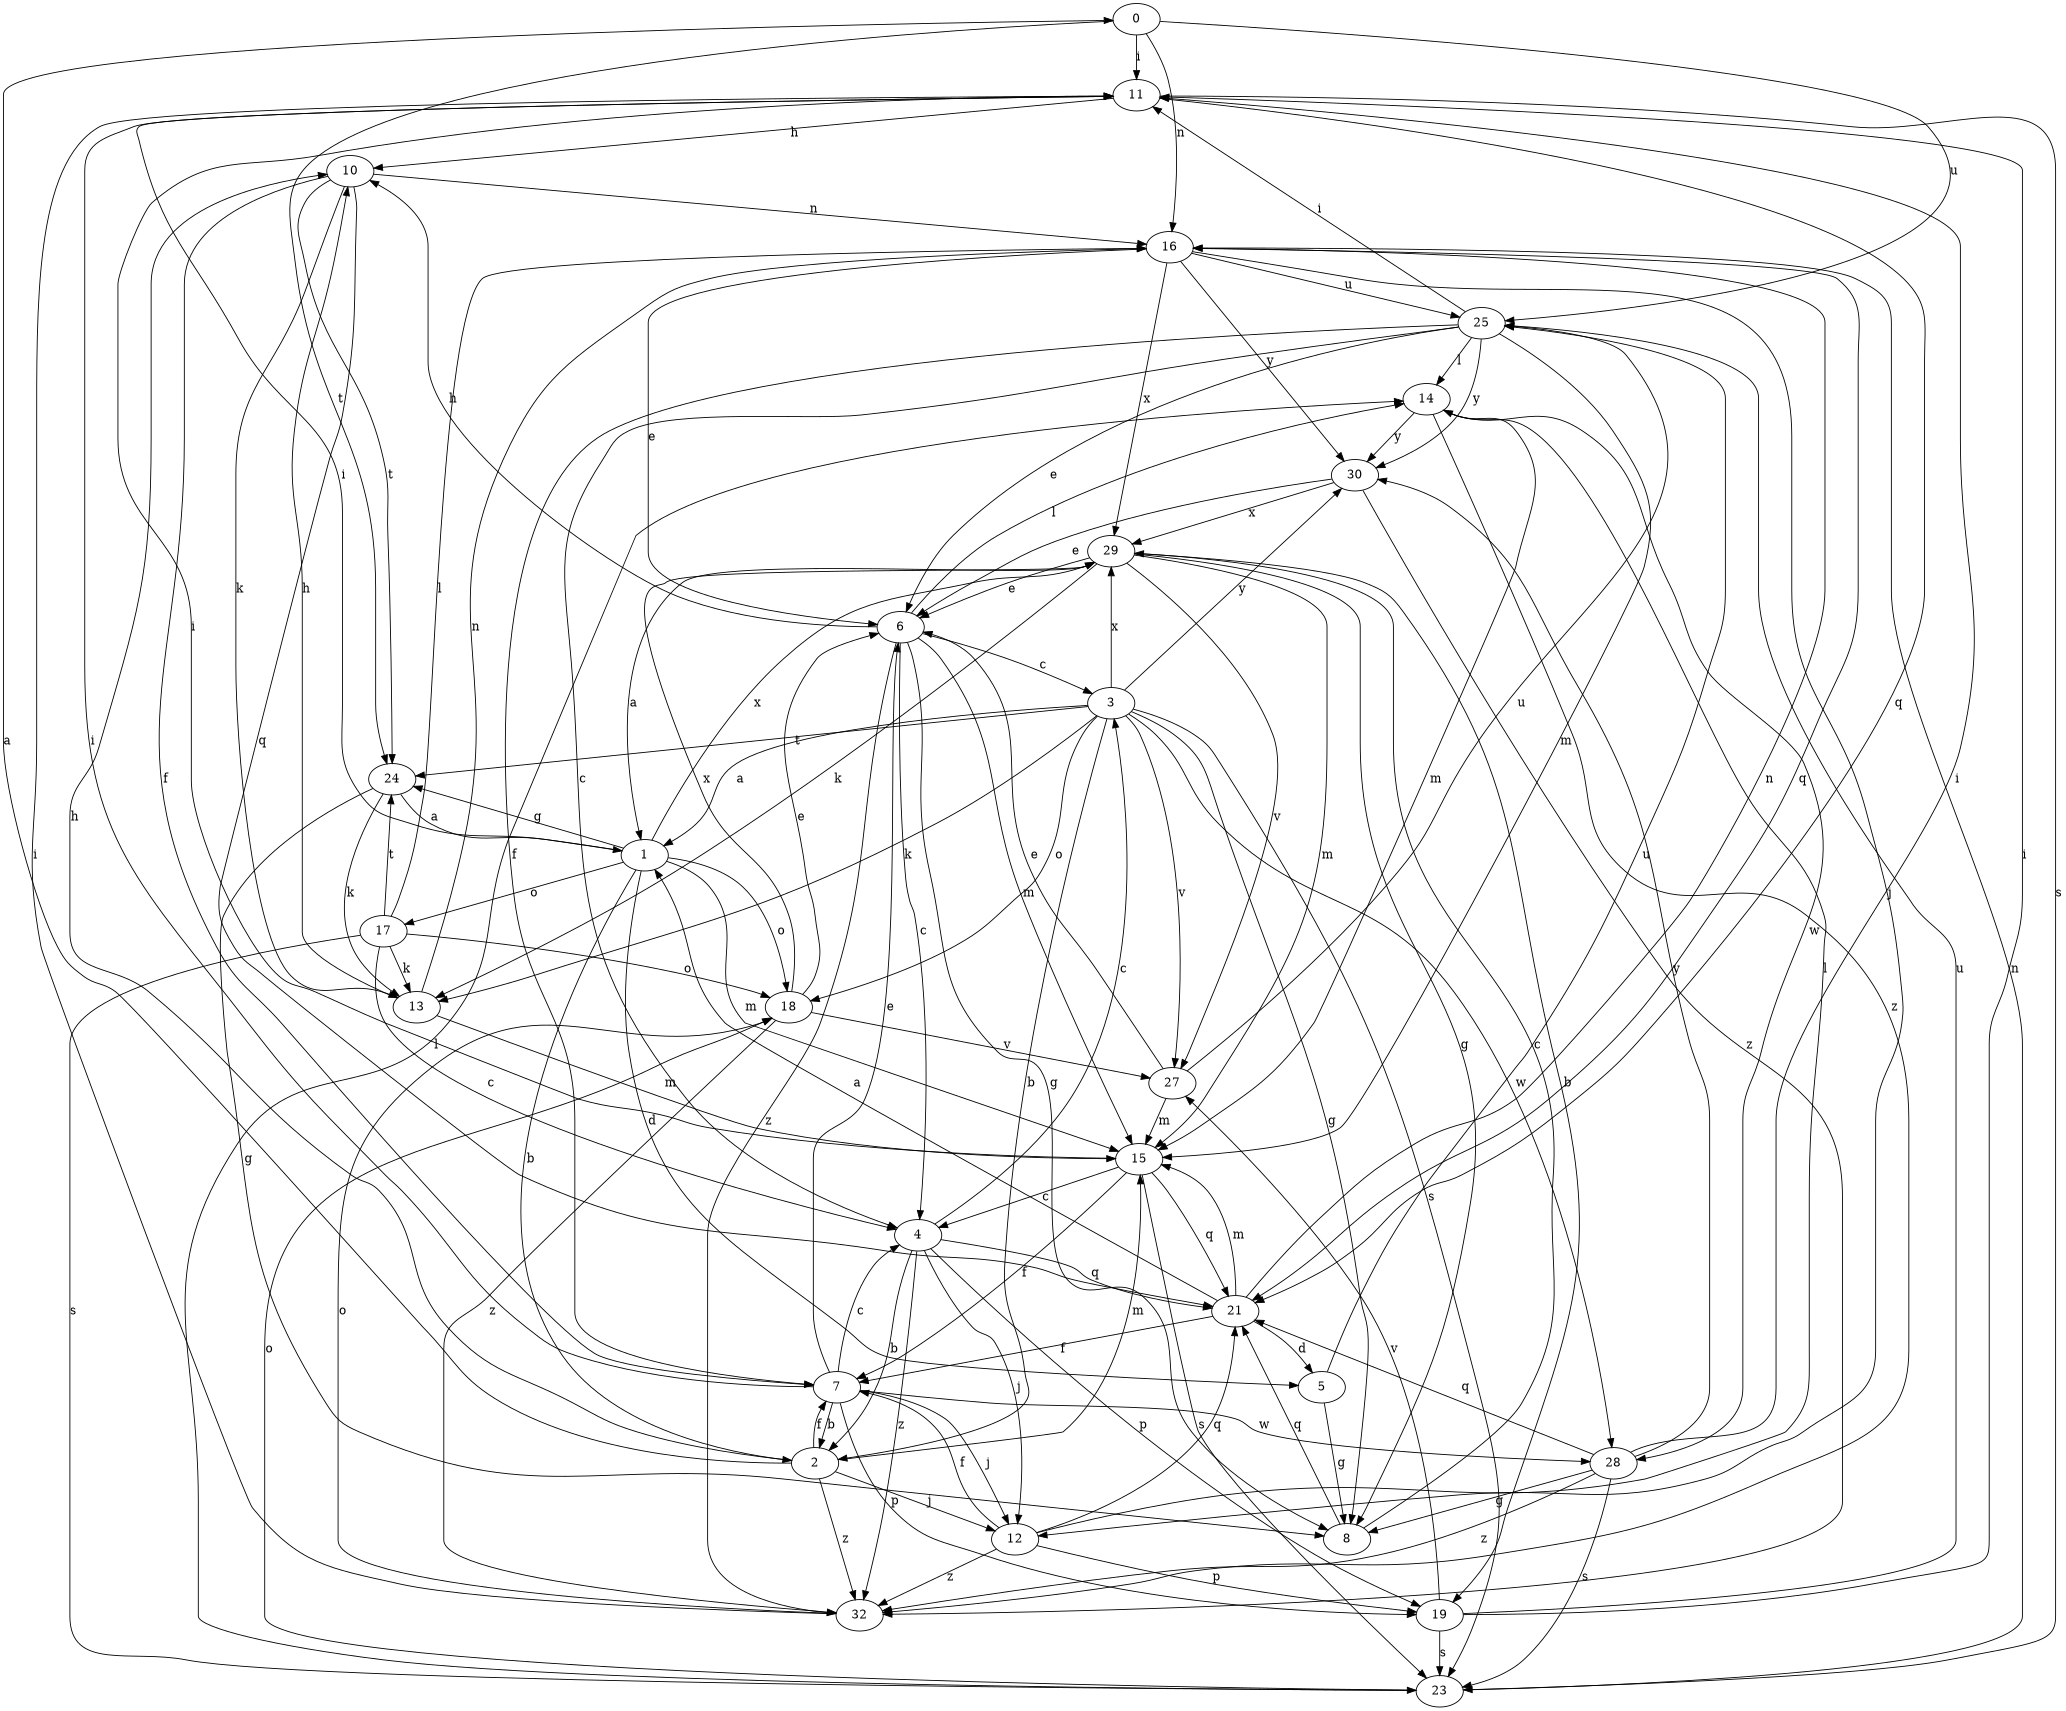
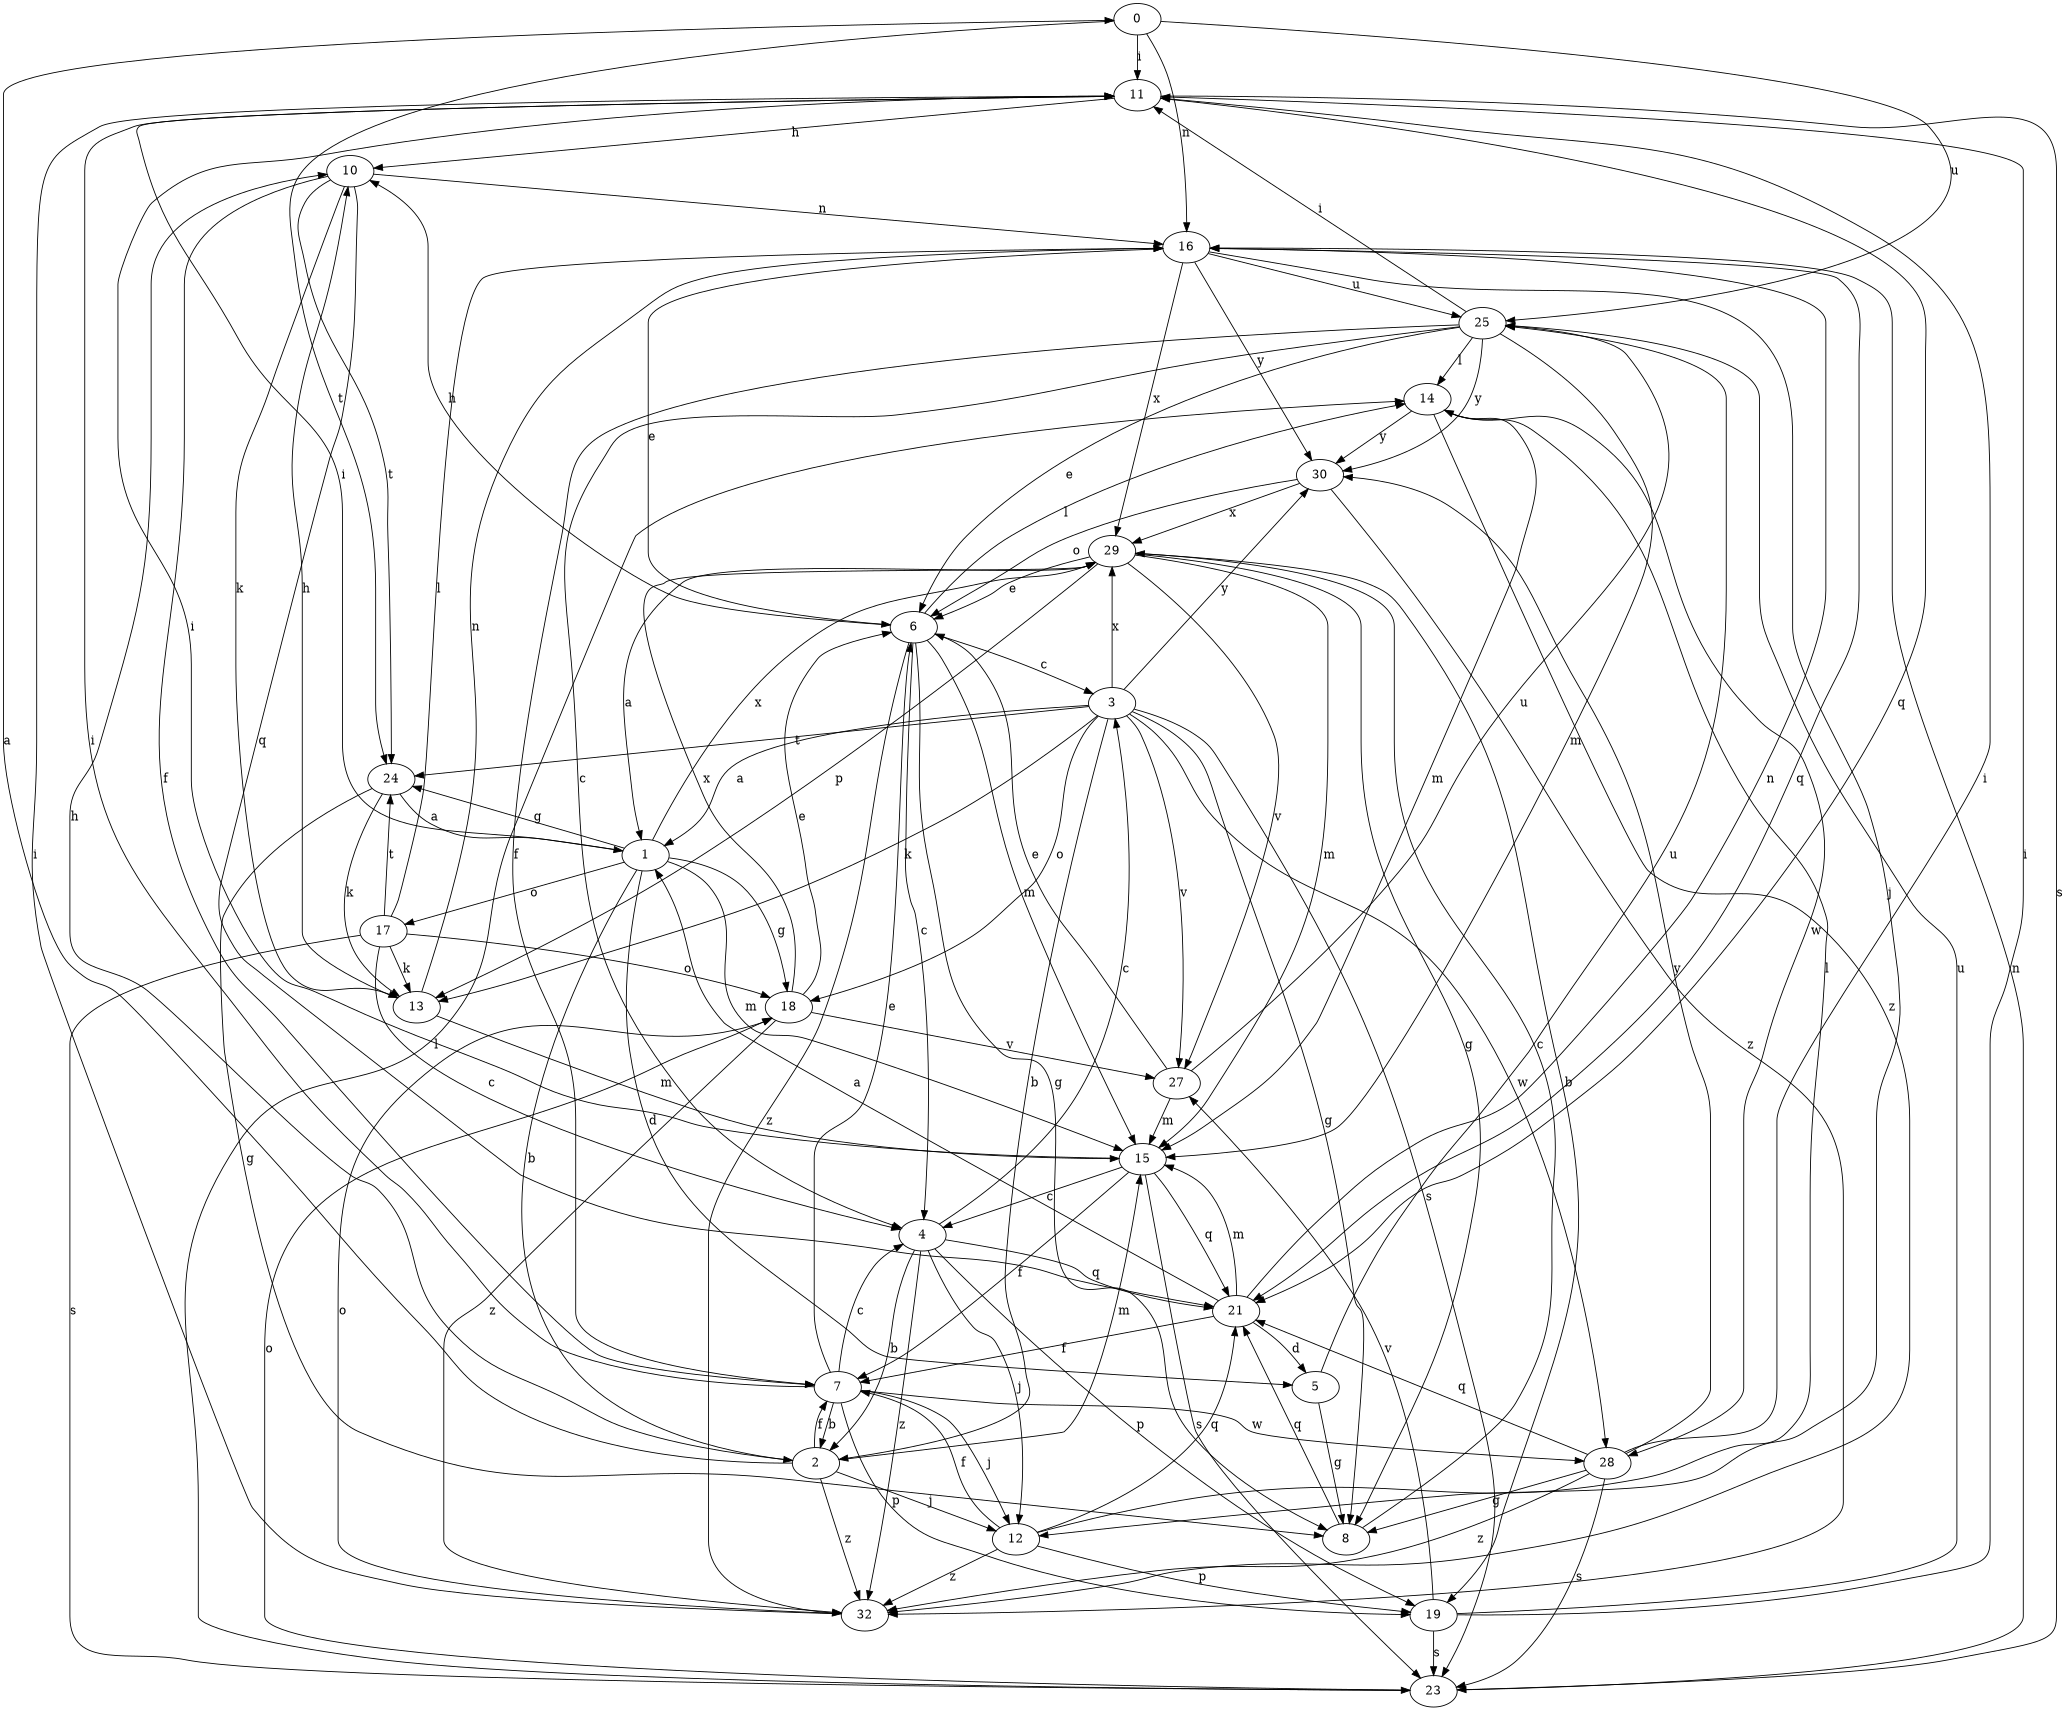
edge "30" -> "6": label "e" -> "o"
edge "29" -> "13": label "k" -> "p"
edge "1" -> "18": label "o" -> "g"
